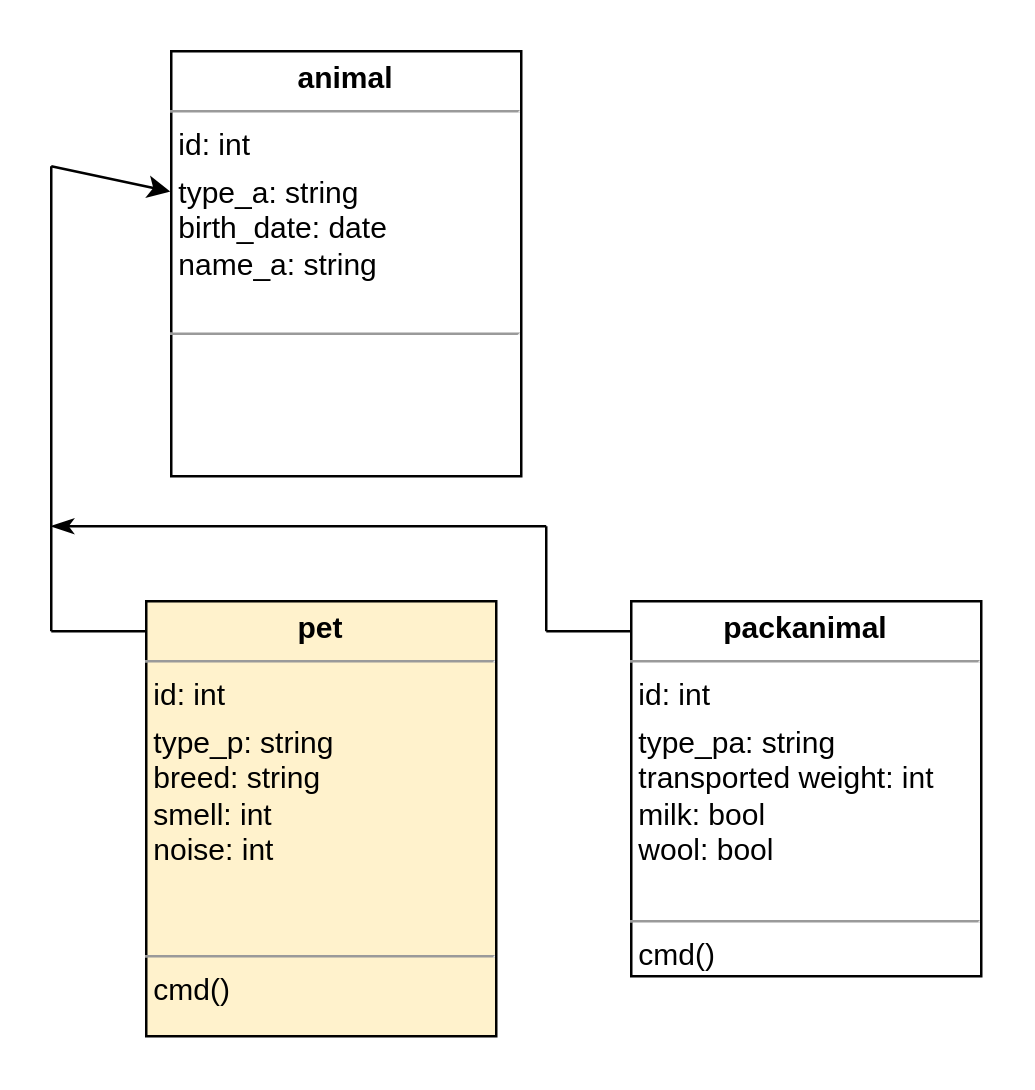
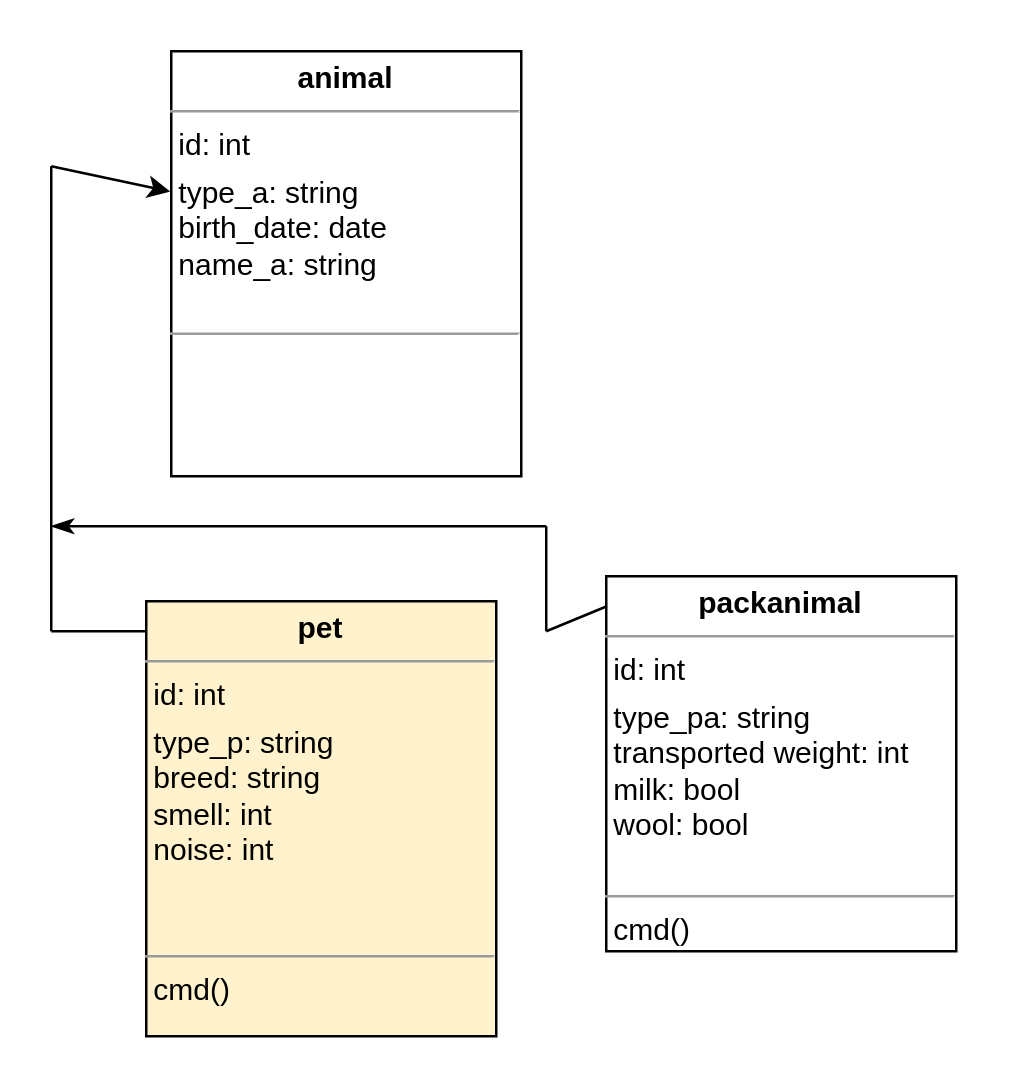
node "packanimal id: int type_pa: string transported weight: int milk: bool wool: bool cmd()": moved (806, 789) -> (781, 764)
